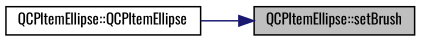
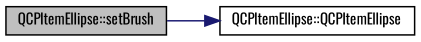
edge "QCPItemEllipse::QCPItemEllipse" -> "QCPItemEllipse::setBrush": reversed
